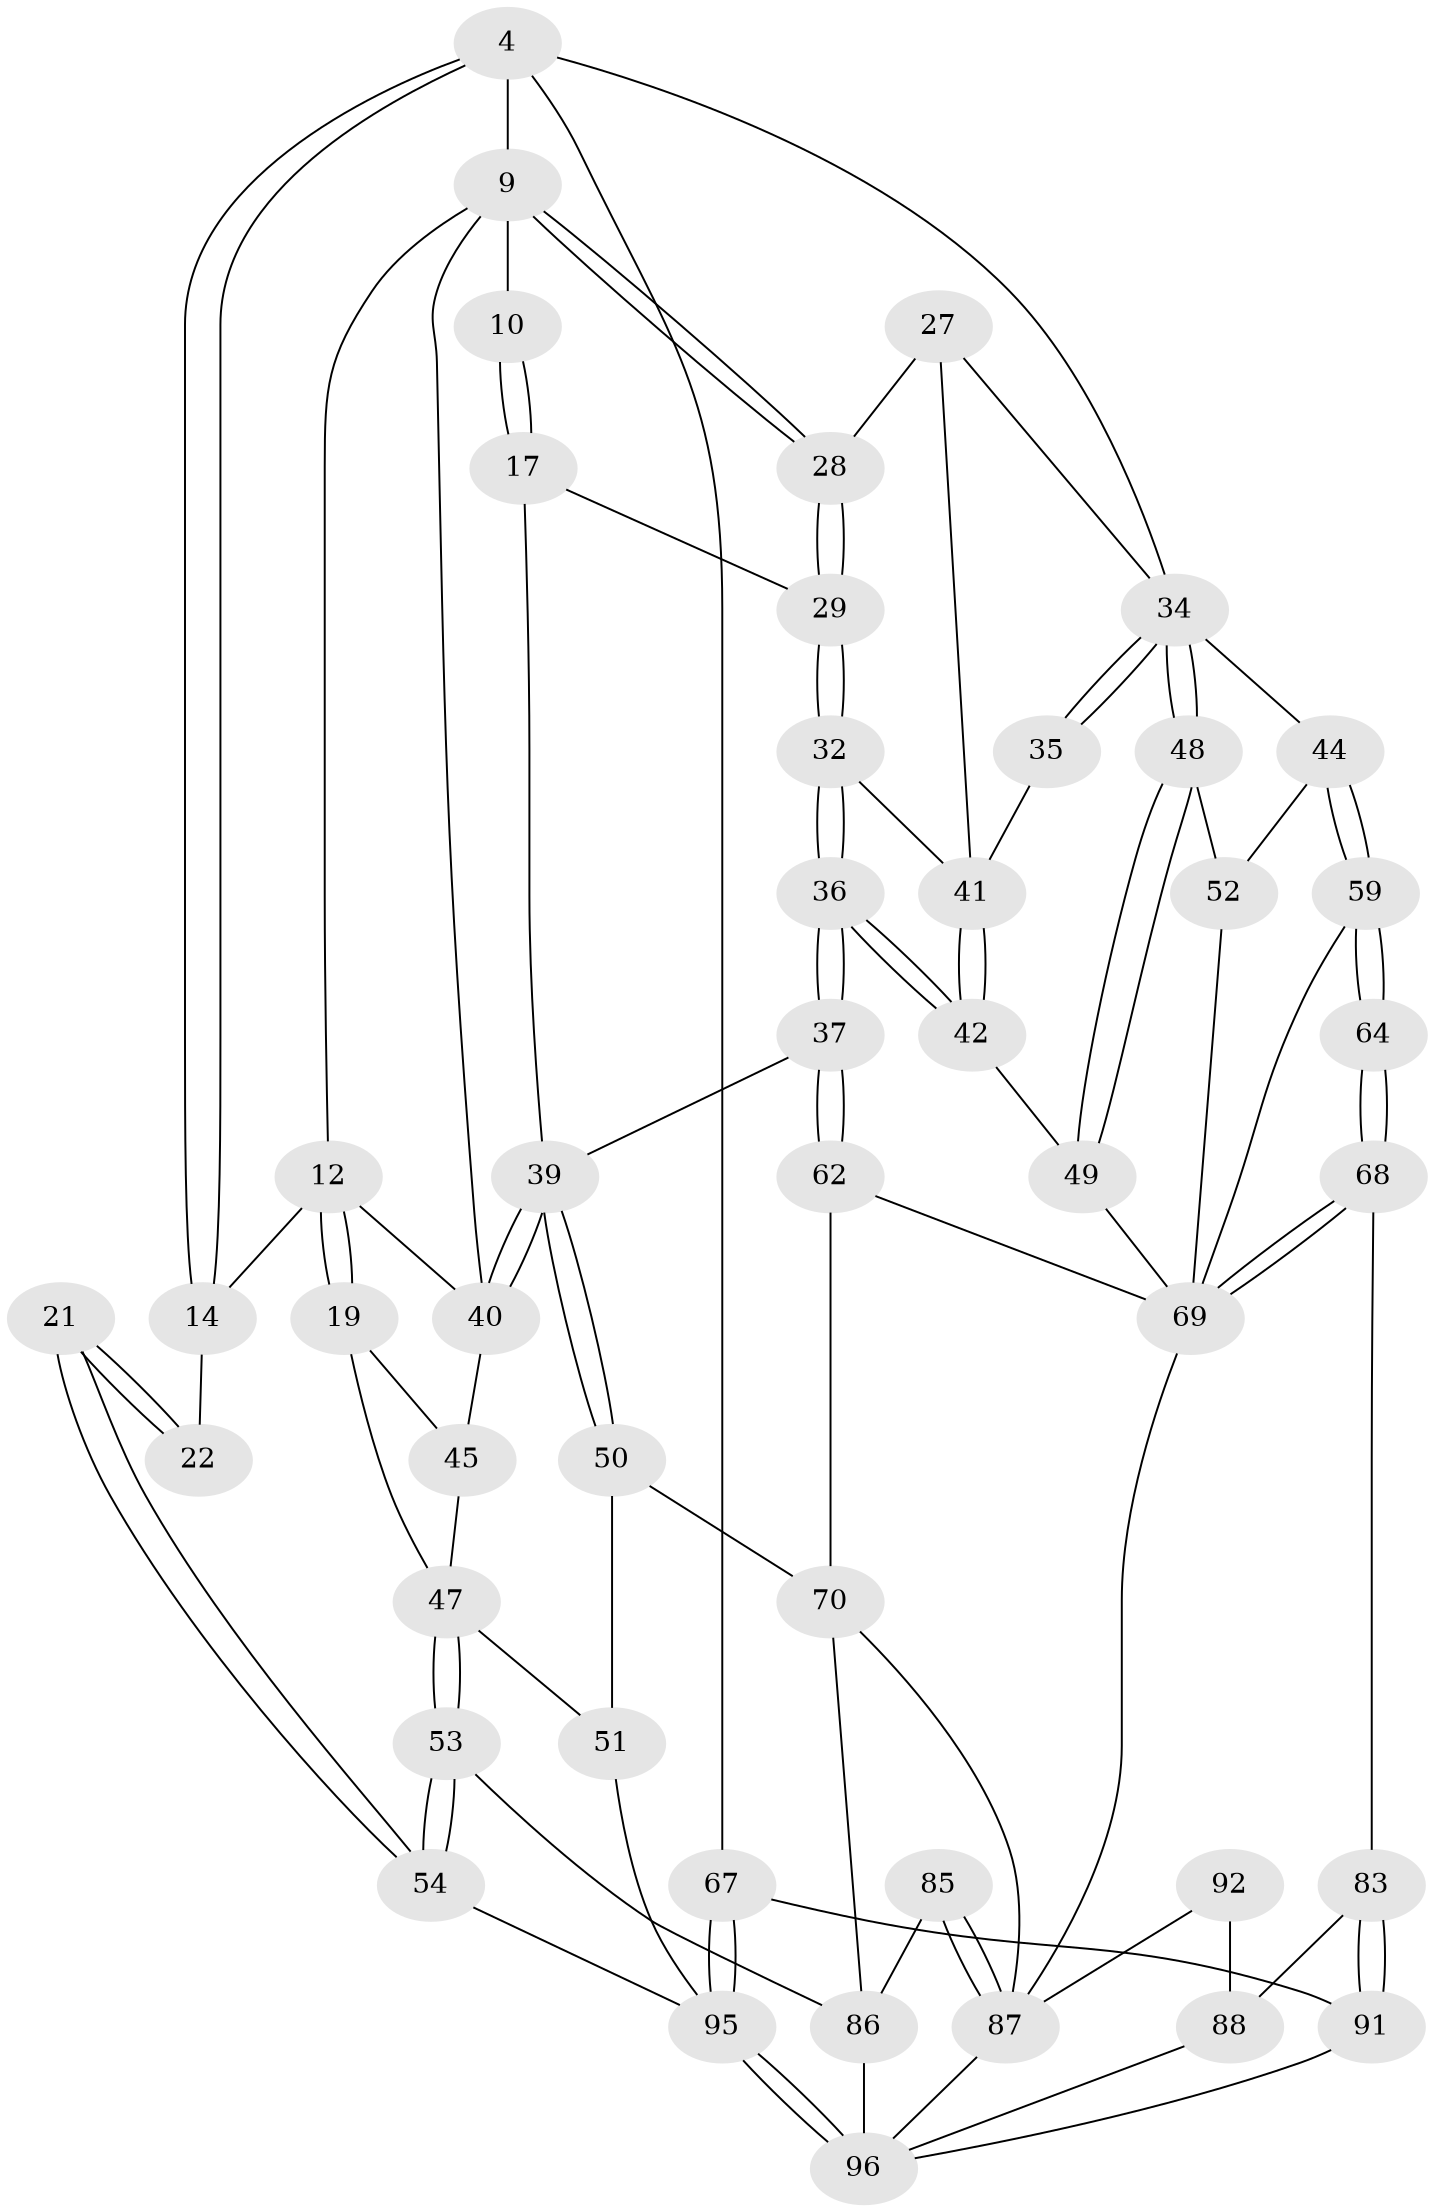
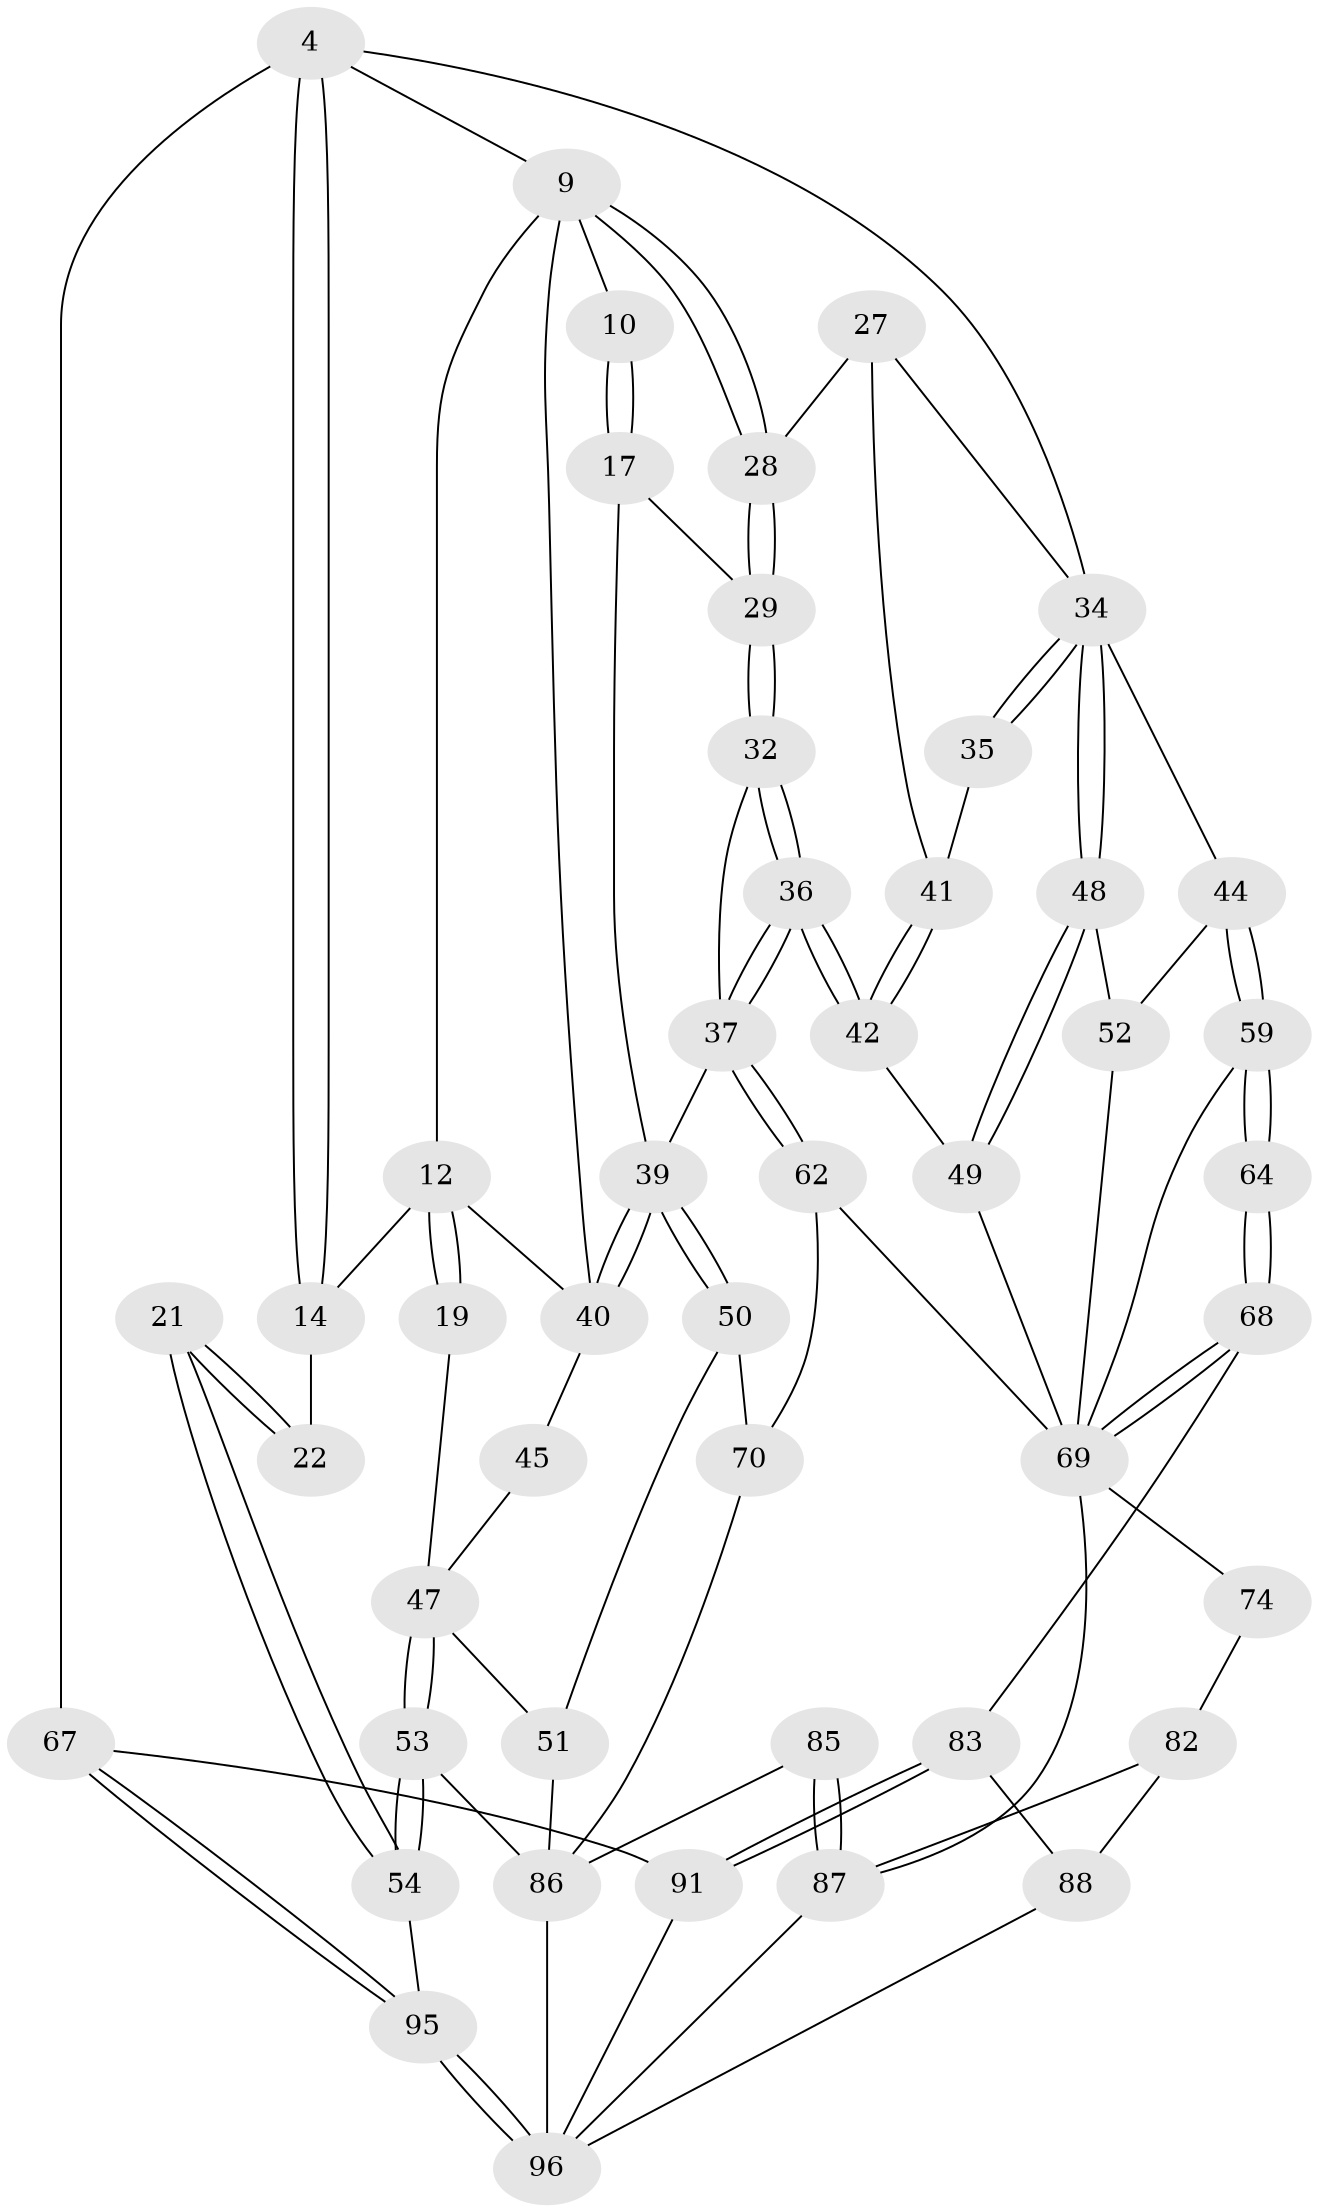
edge "32" -- "41": now "32" -- "37"
edge "19" -- "45": removed
node "74": added
edge "70" -- "87": removed
node "92": label "92" -> "82"
edge "51" -- "95": now "51" -- "86"
